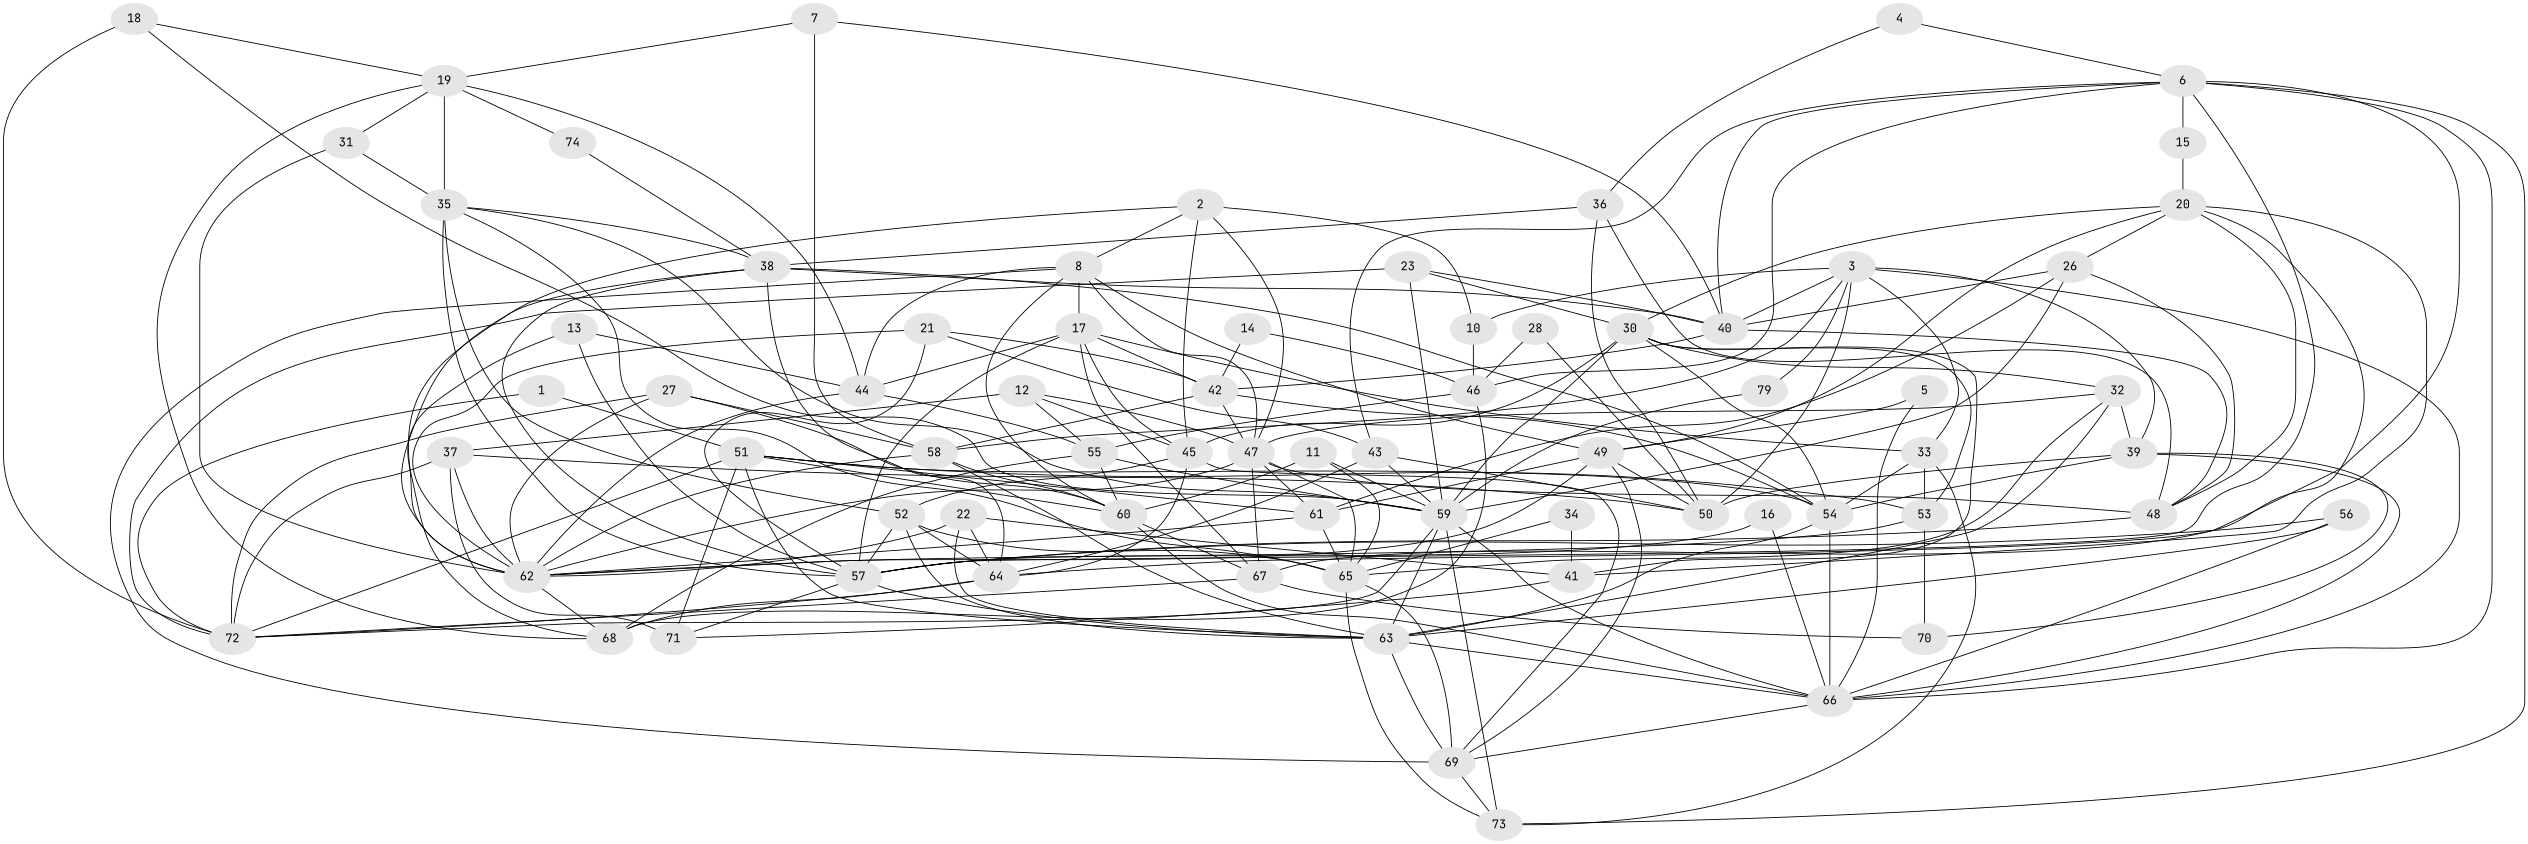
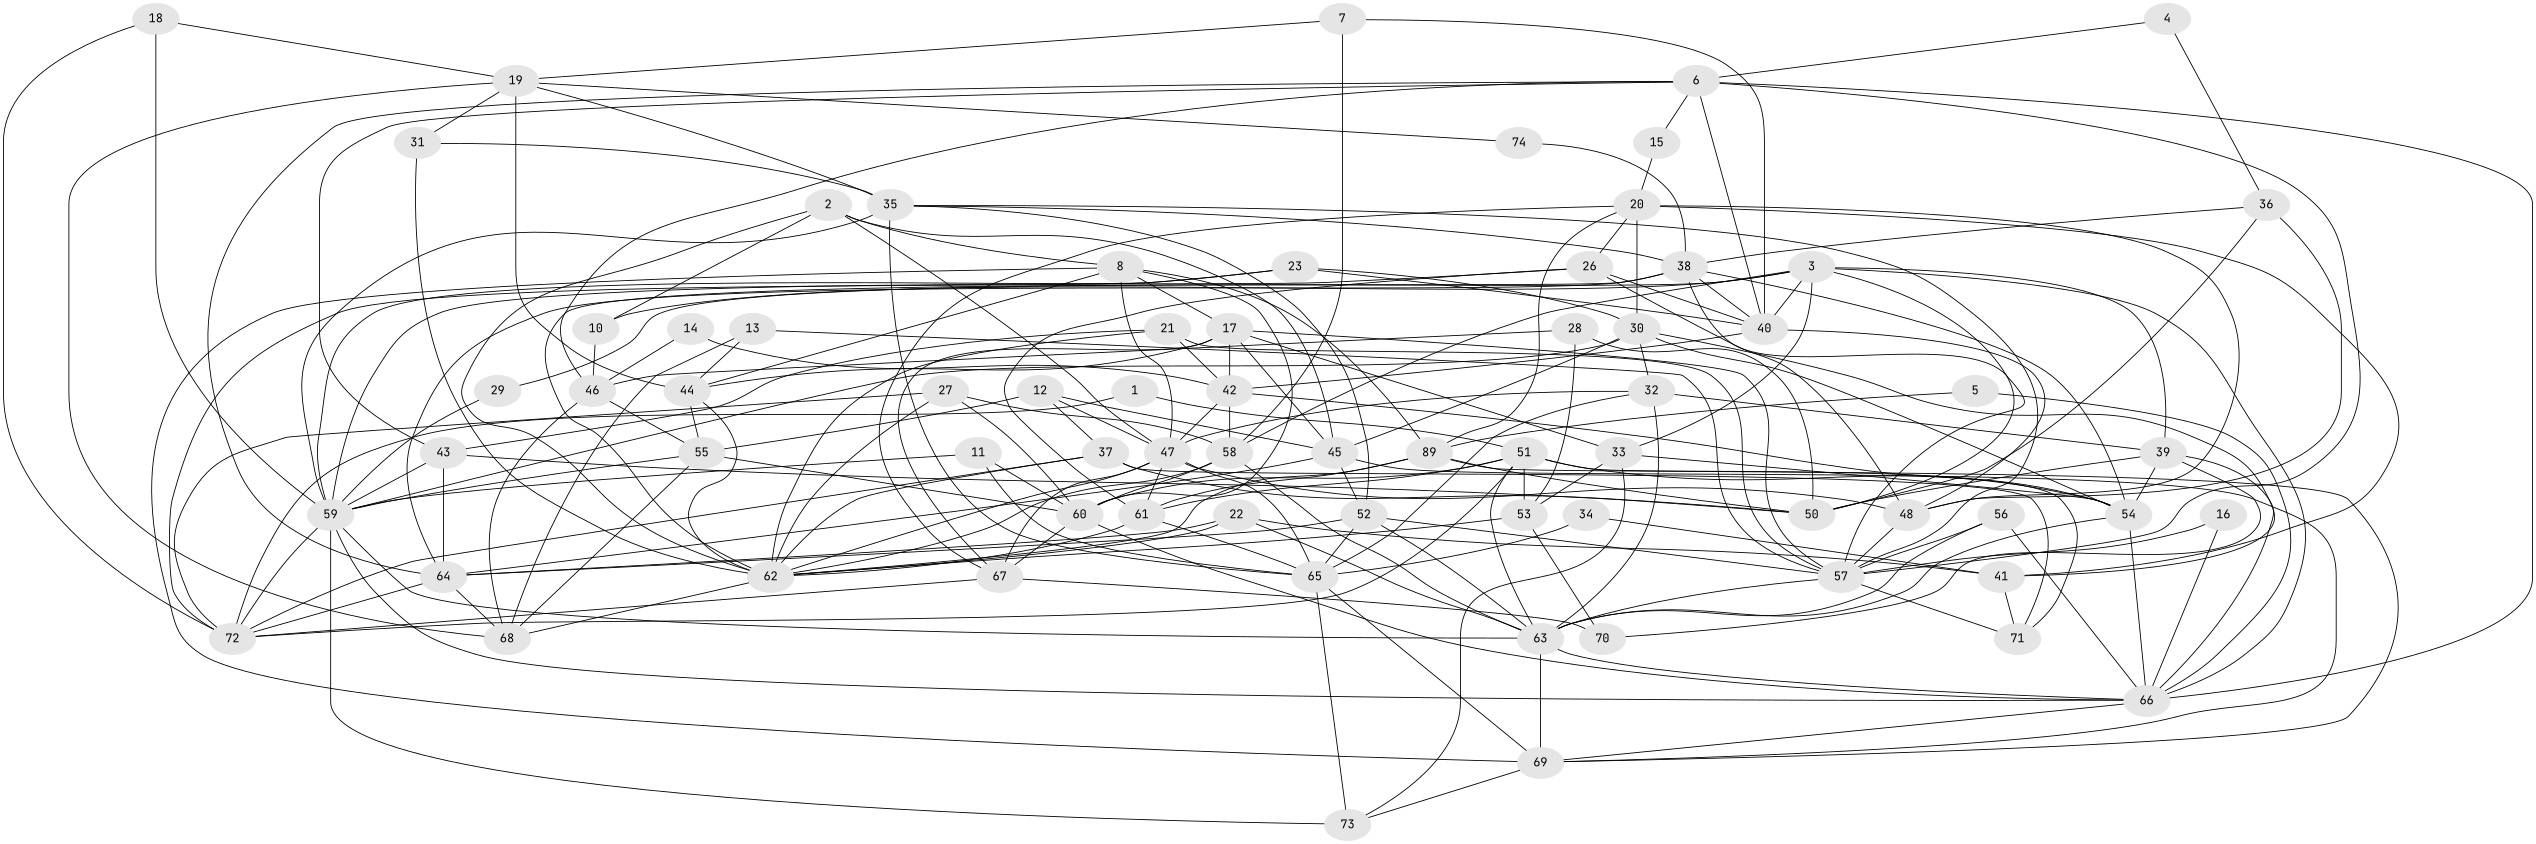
edge "30" -- "53": now "28" -- "53"
node "79": label "79" -> "29"
node "49": label "49" -> "89"
edge "6" -- "73": removed
